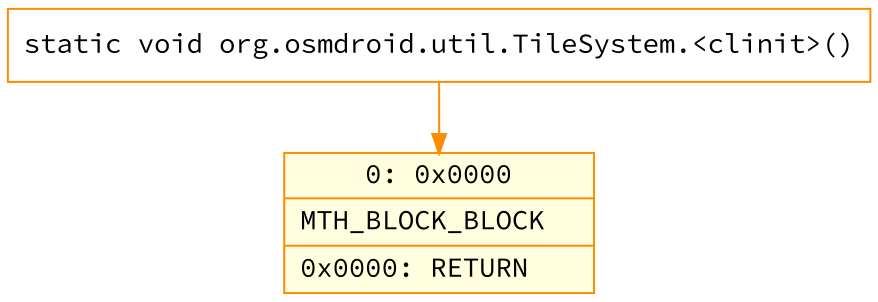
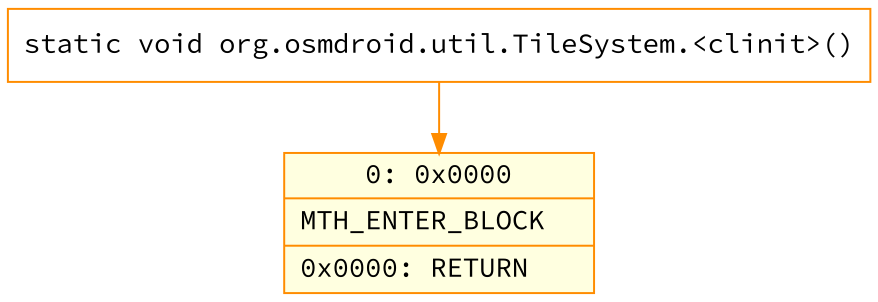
node "0: 0x0000": text "MTH_BLOCK_BLOCK" -> "MTH_ENTER_BLOCK"
